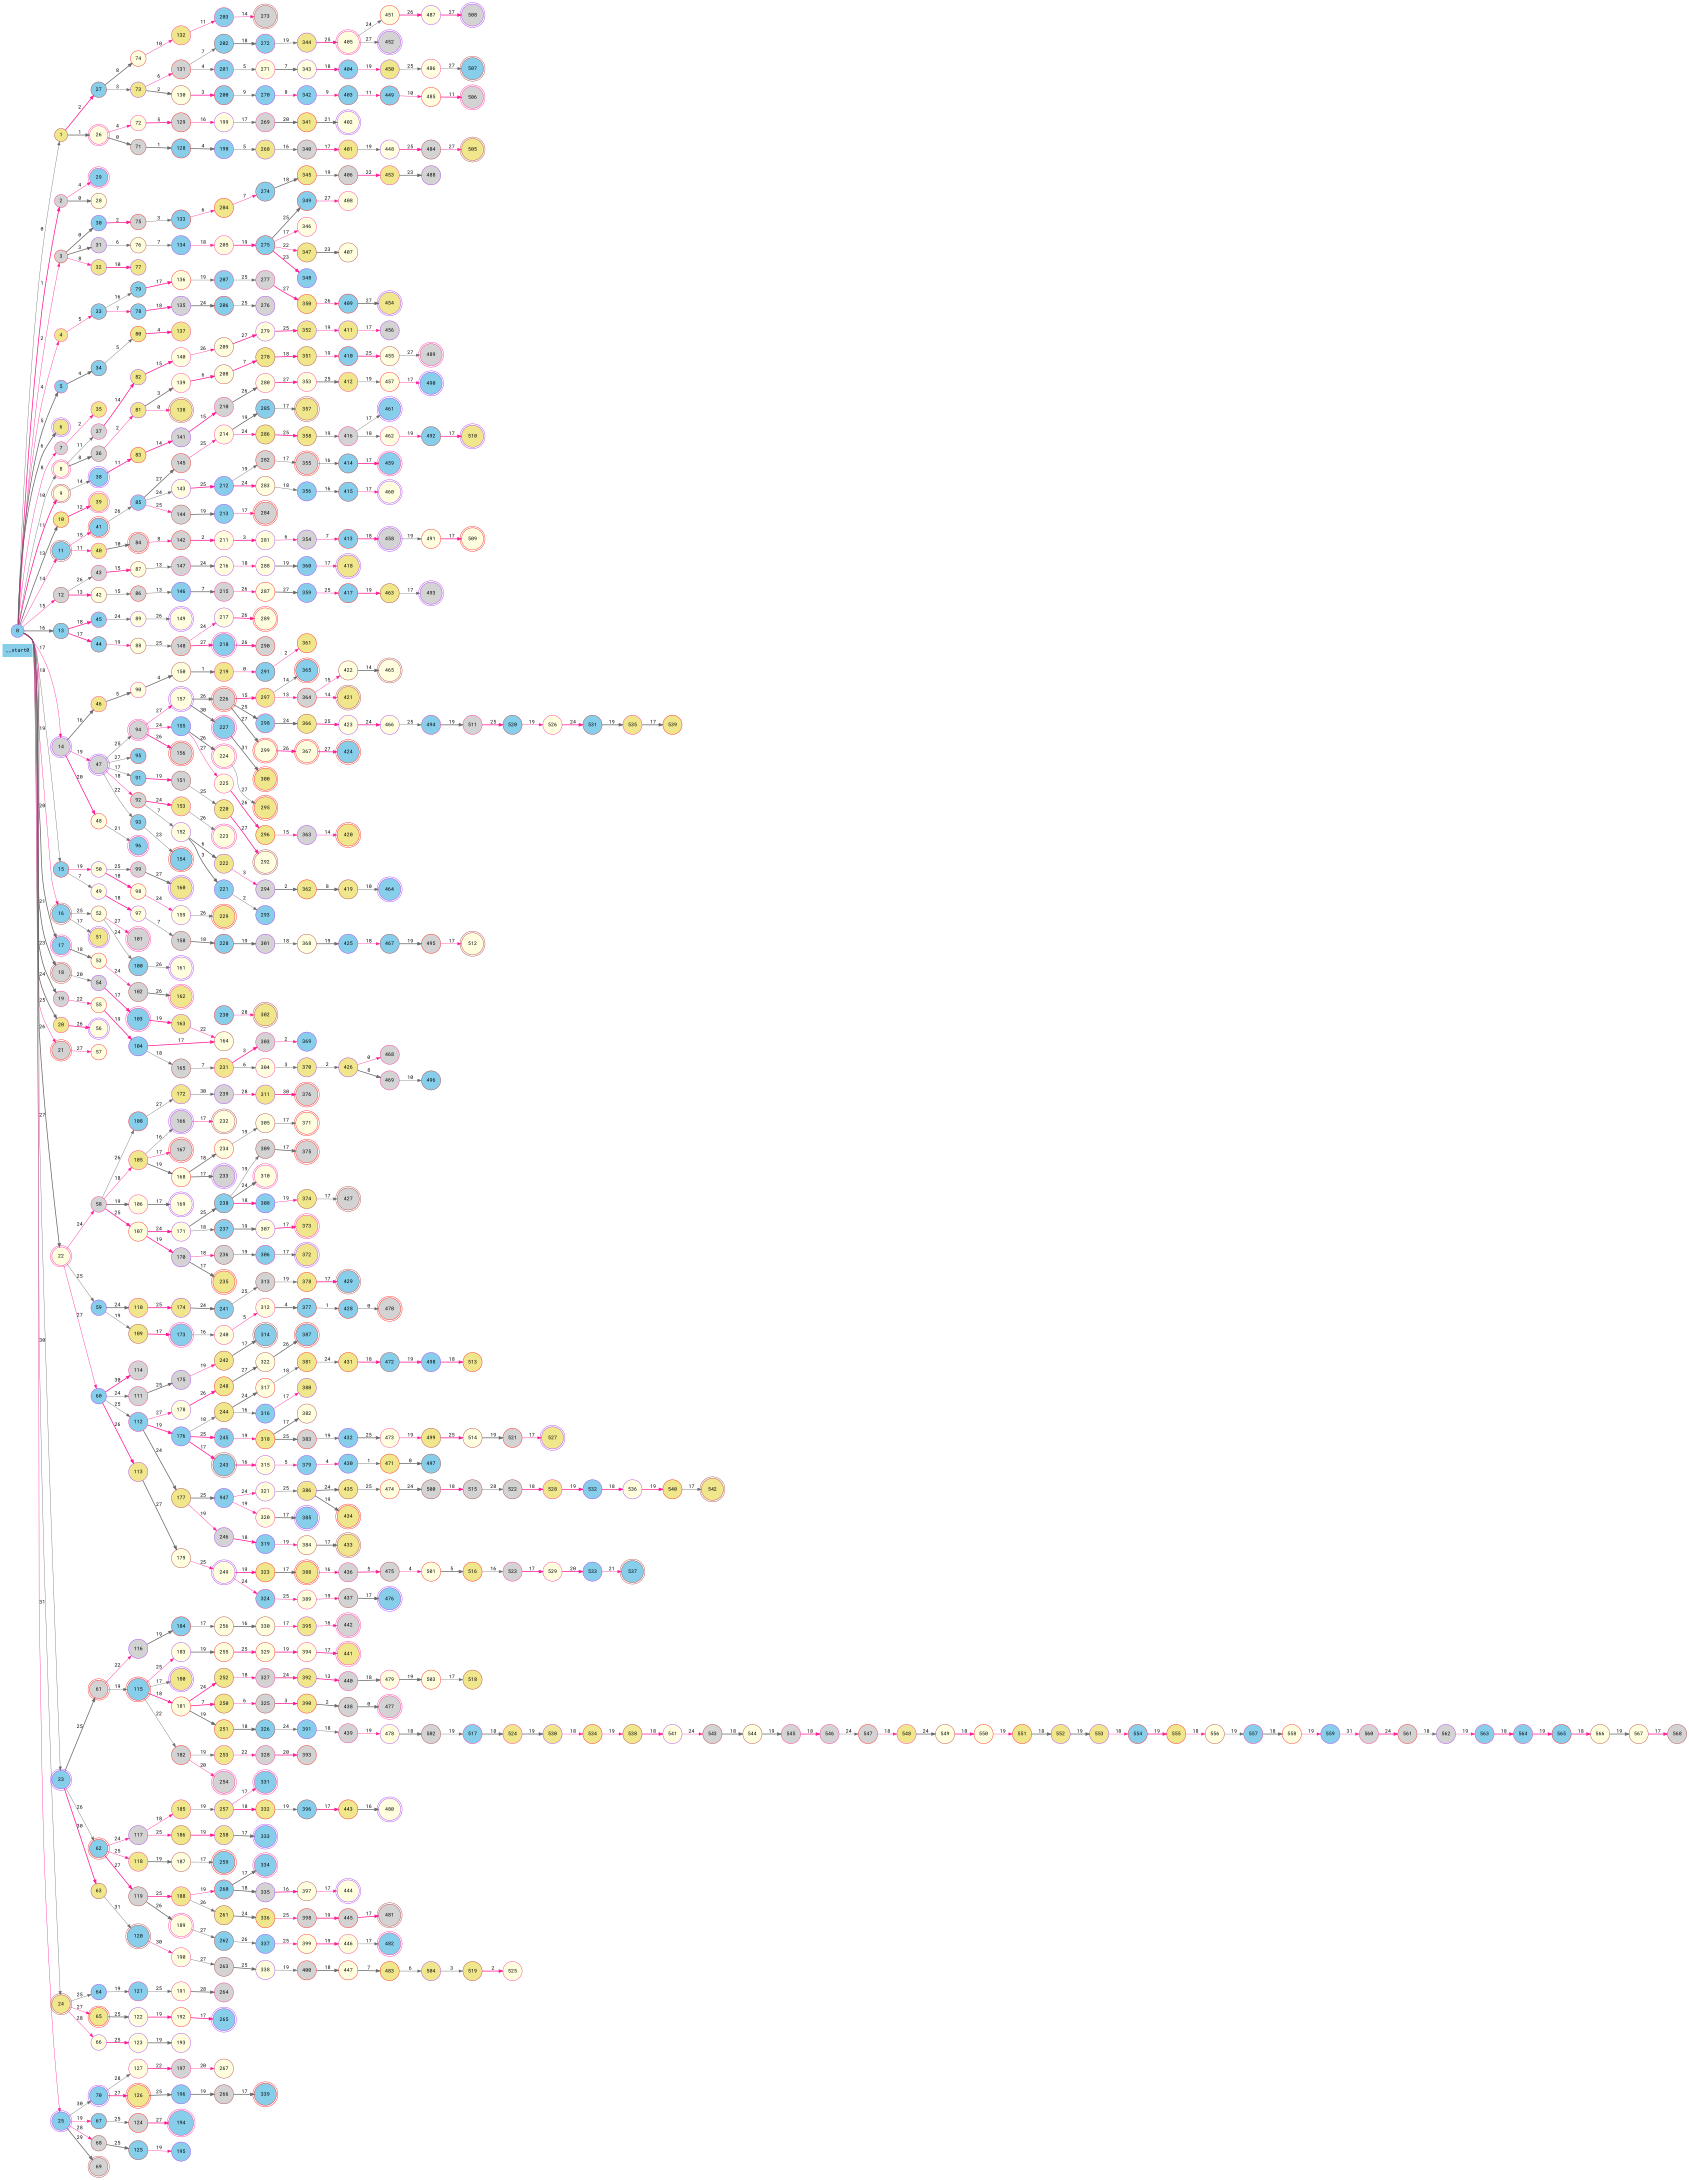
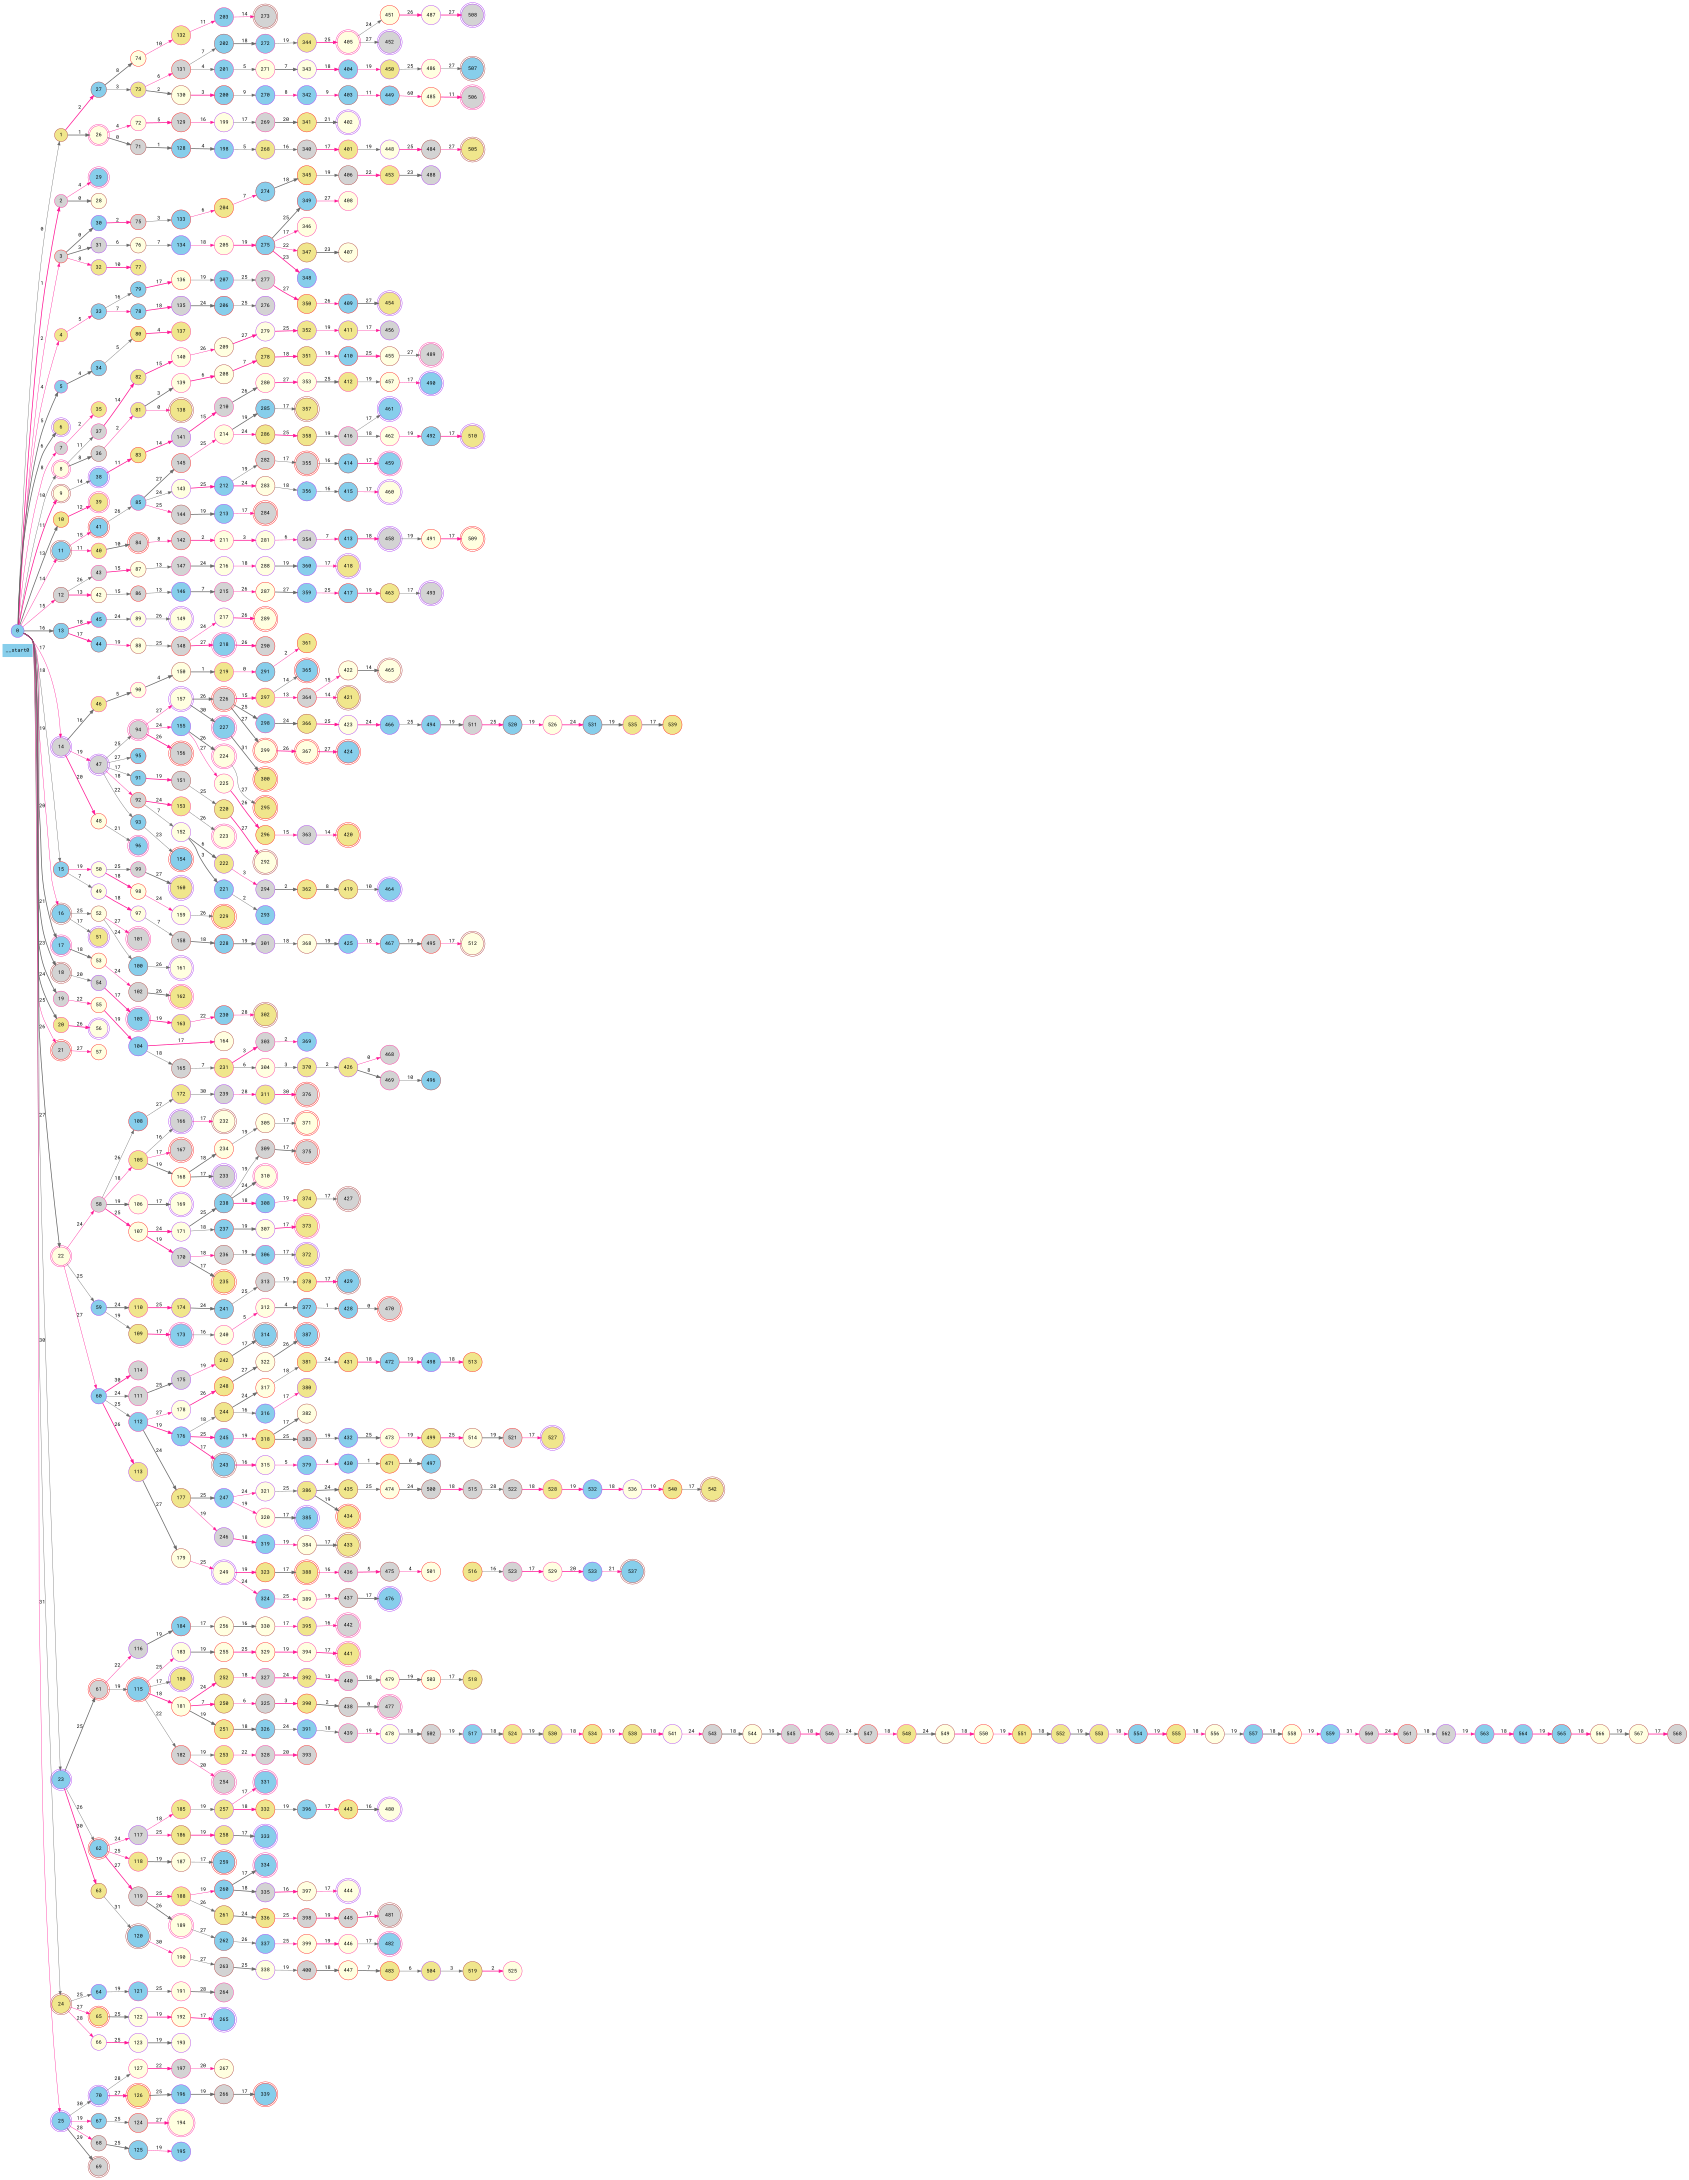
edge "449" -> "485": label "10" -> "60"
node "466": fillcolor lightyellow -> skyblue
edge "163" -> "164": now "163" -> "230"
node "947": label "947" -> "247"
edge "501" -> "516": removed, label "5"
node "194": fillcolor skyblue -> lightyellow
